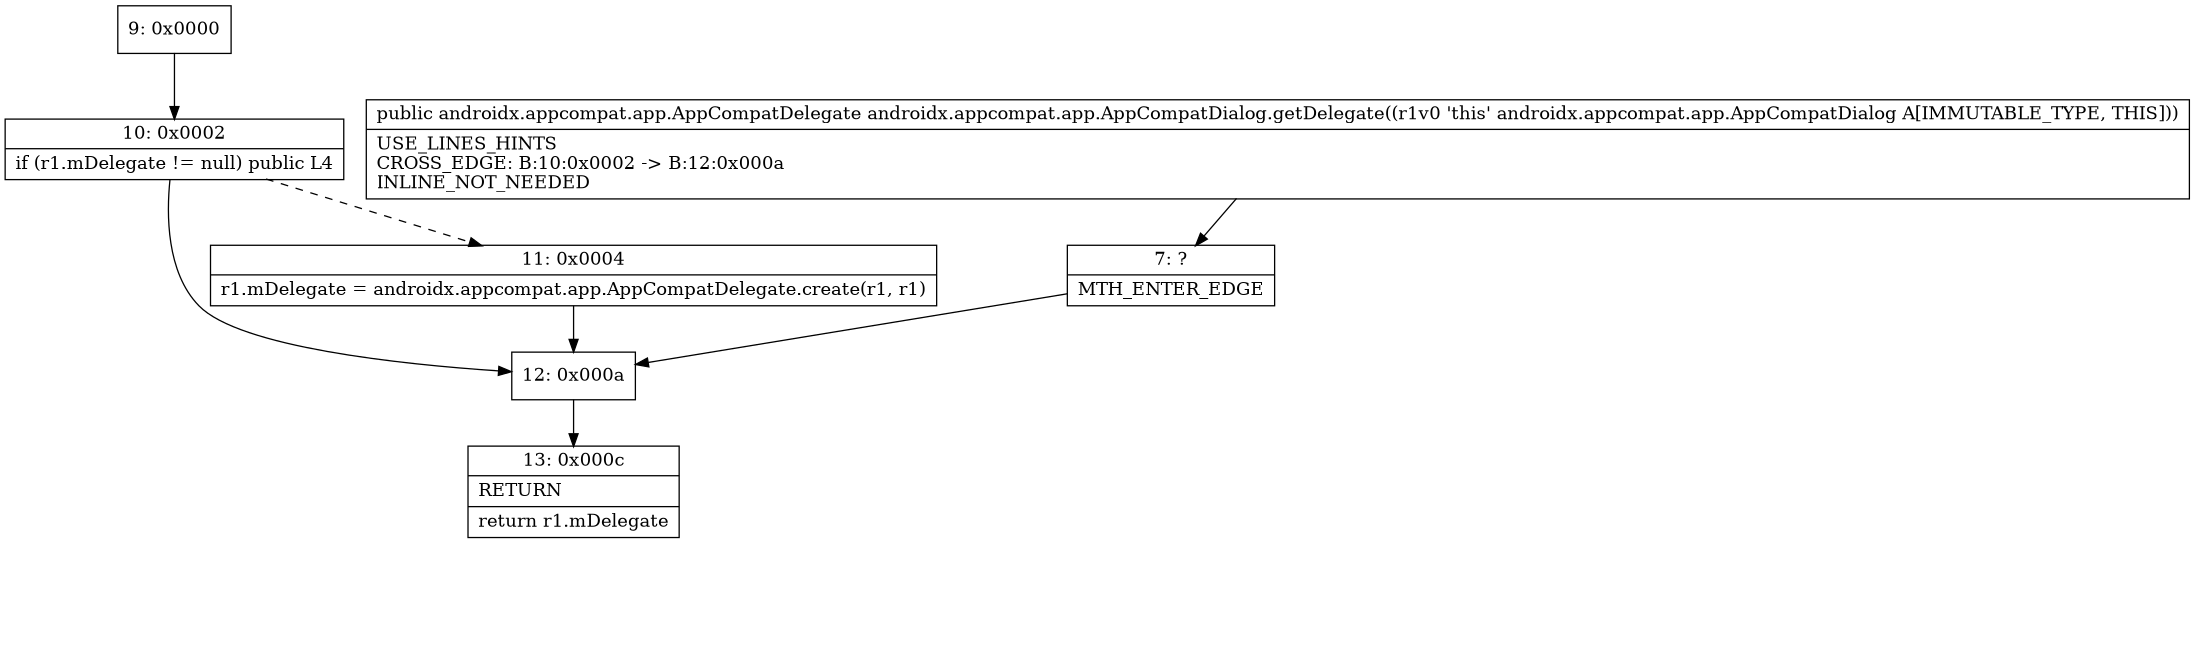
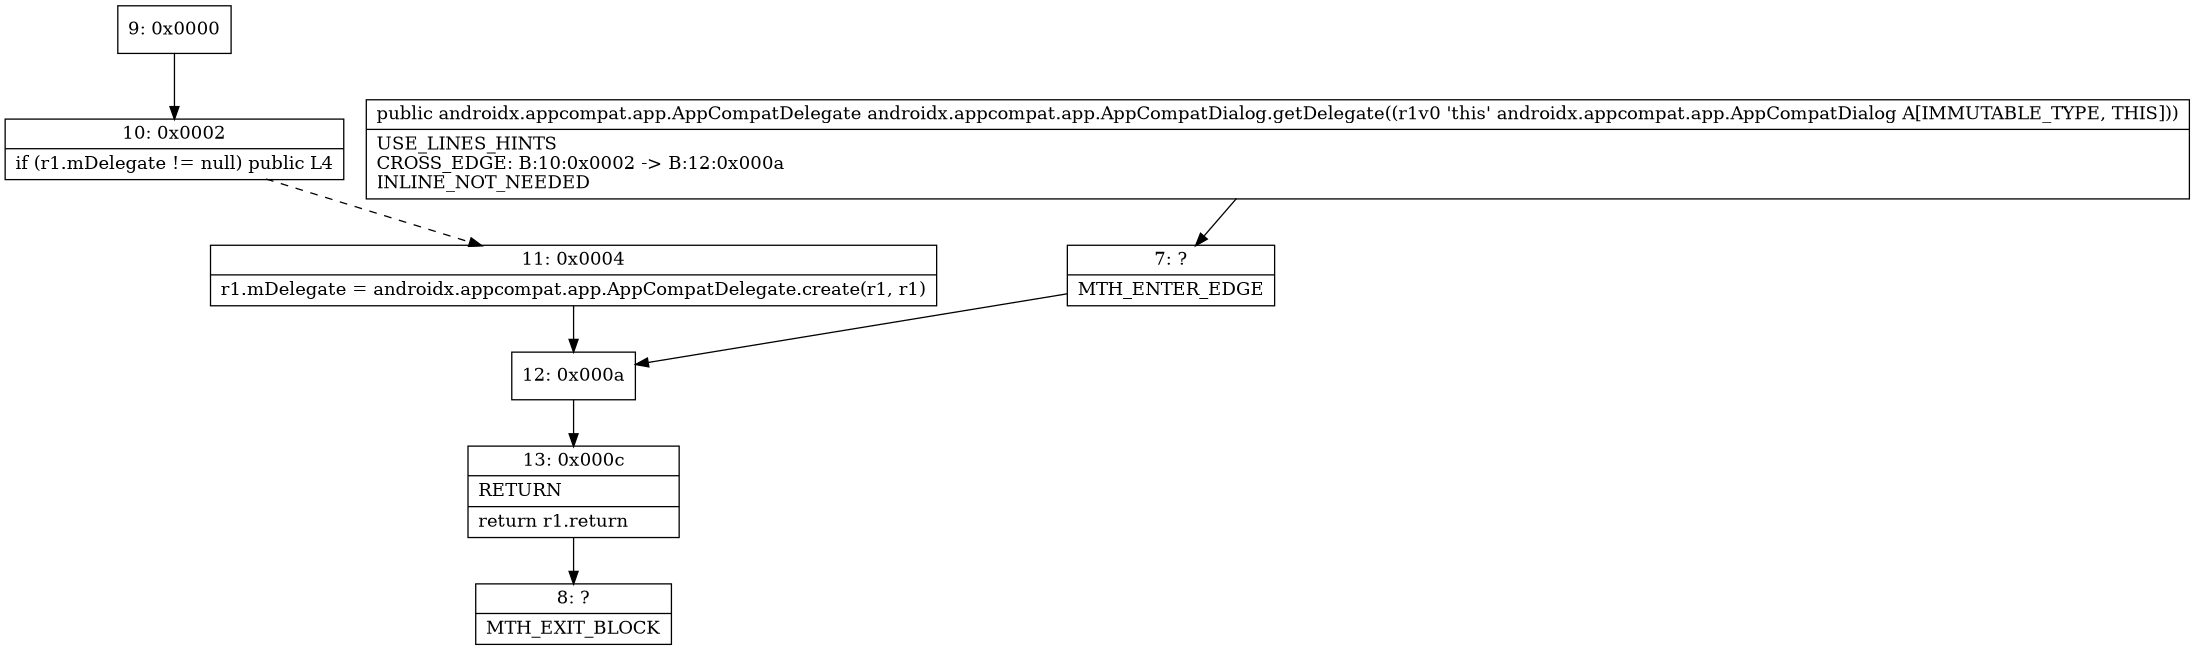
edge "10: 0x0002" -> "12: 0x000a": removed
node "13: 0x000c": text "return r1.mDelegate" -> "return r1.return"
node "8: ?": added
